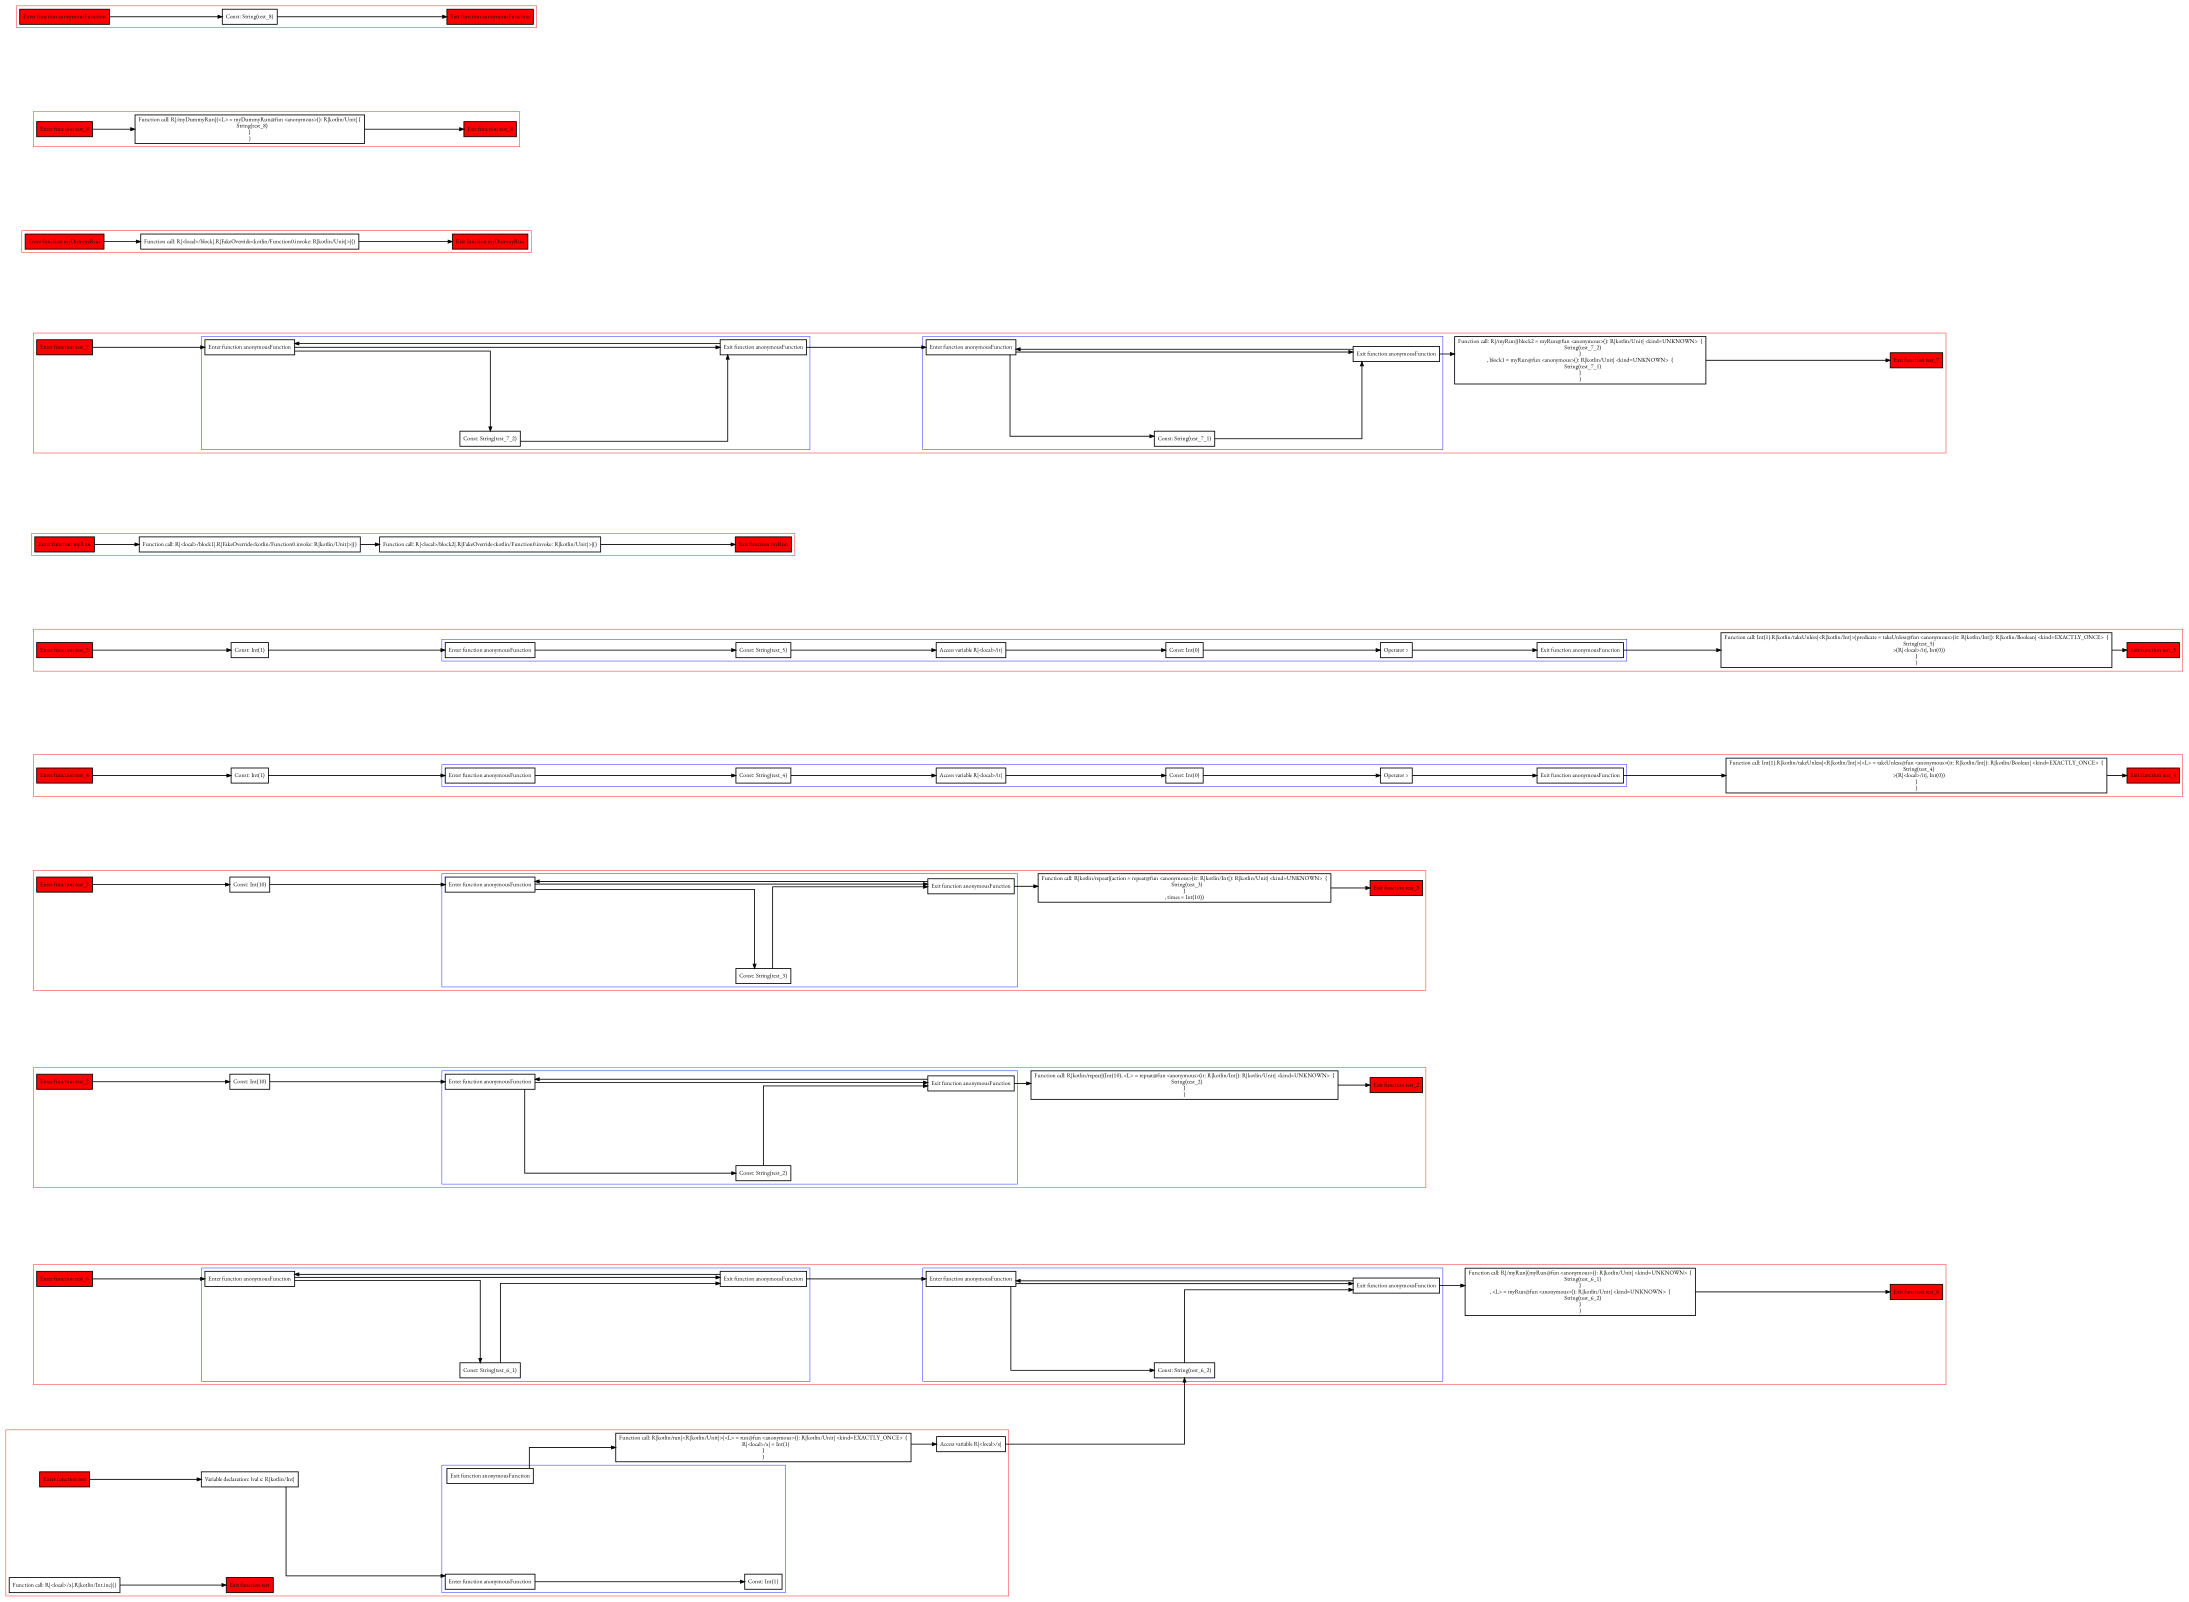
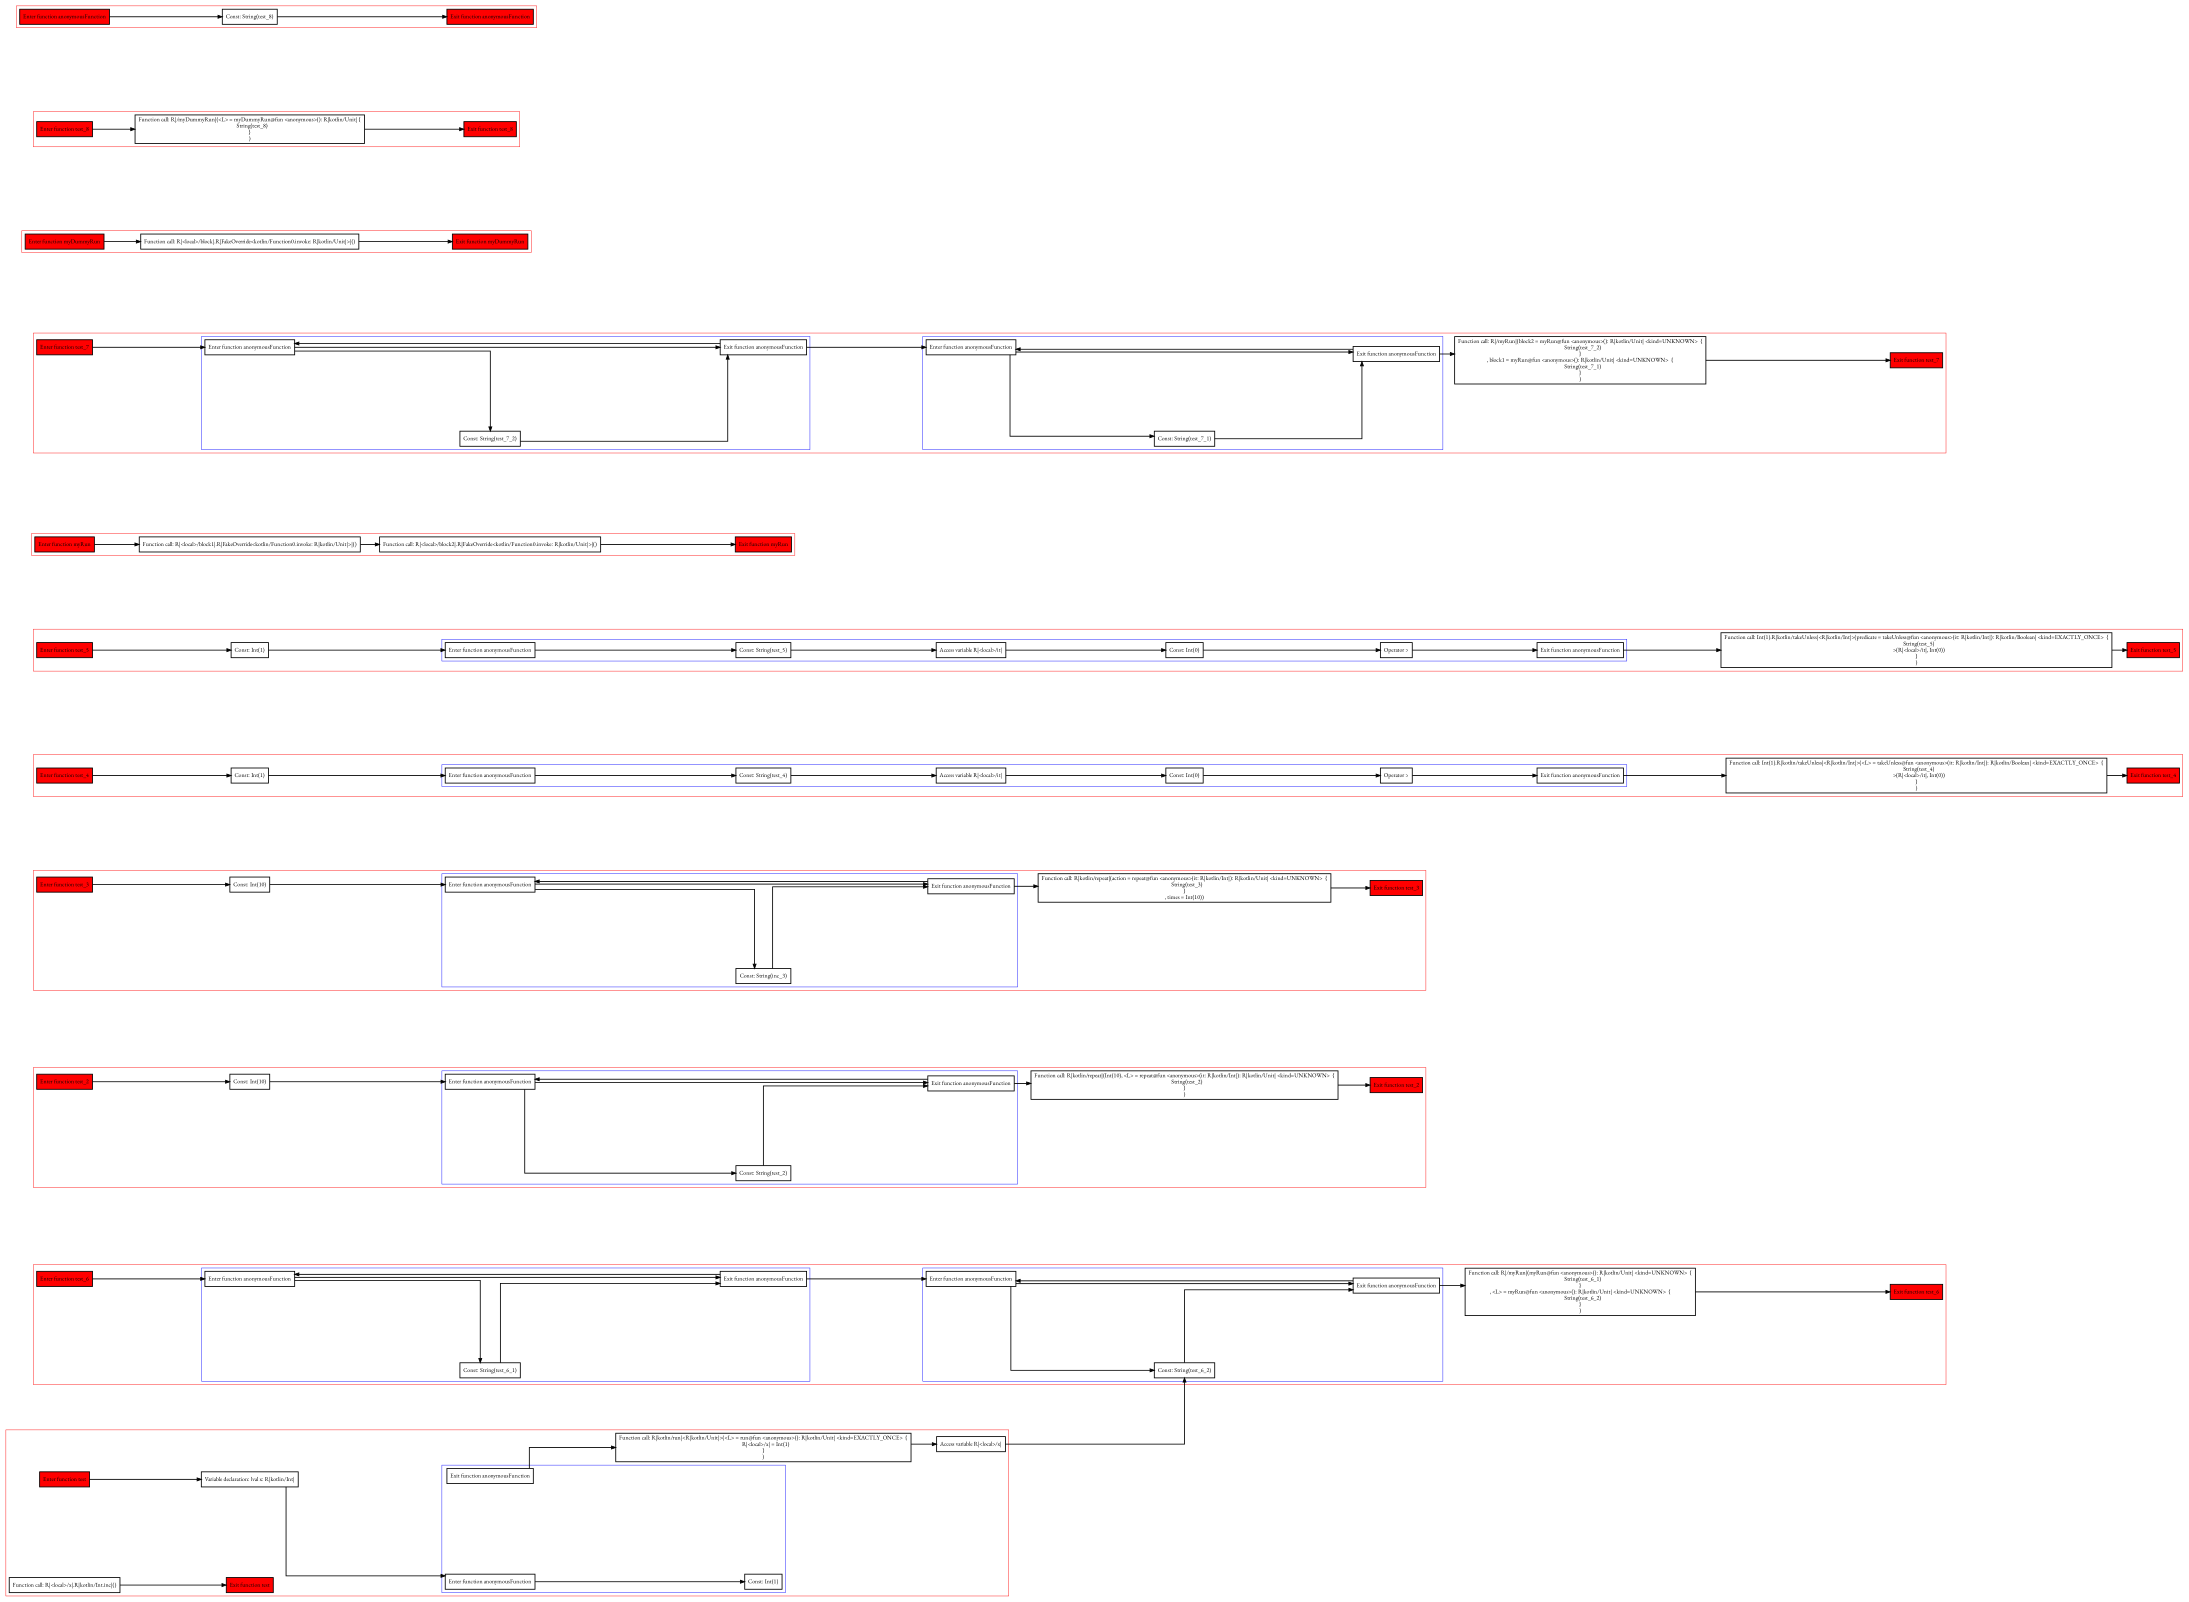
node "Const: String(test_3)": label "Const: String(test_3)" -> "Const: String(inc_3)"
